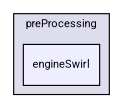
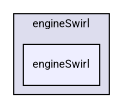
cluster "preProcessing": label "preProcessing" -> "engineSwirl"
